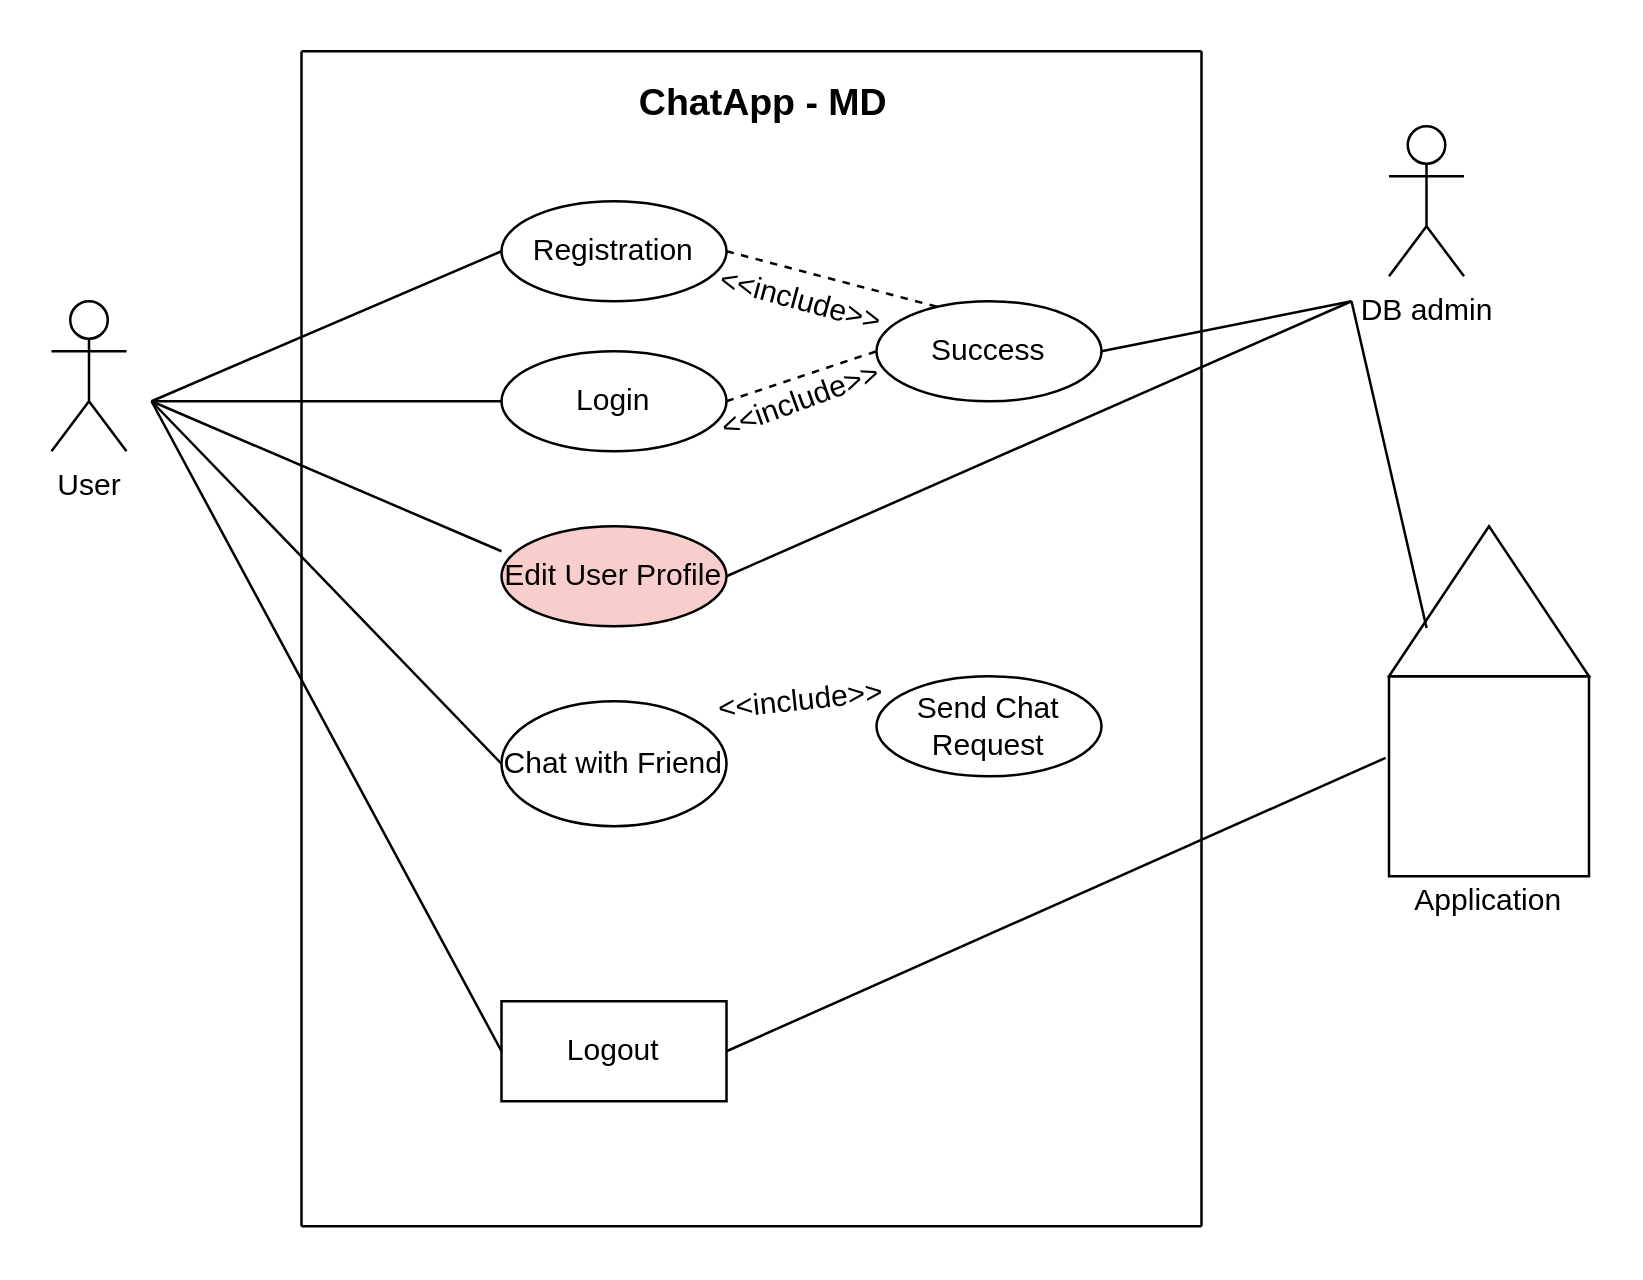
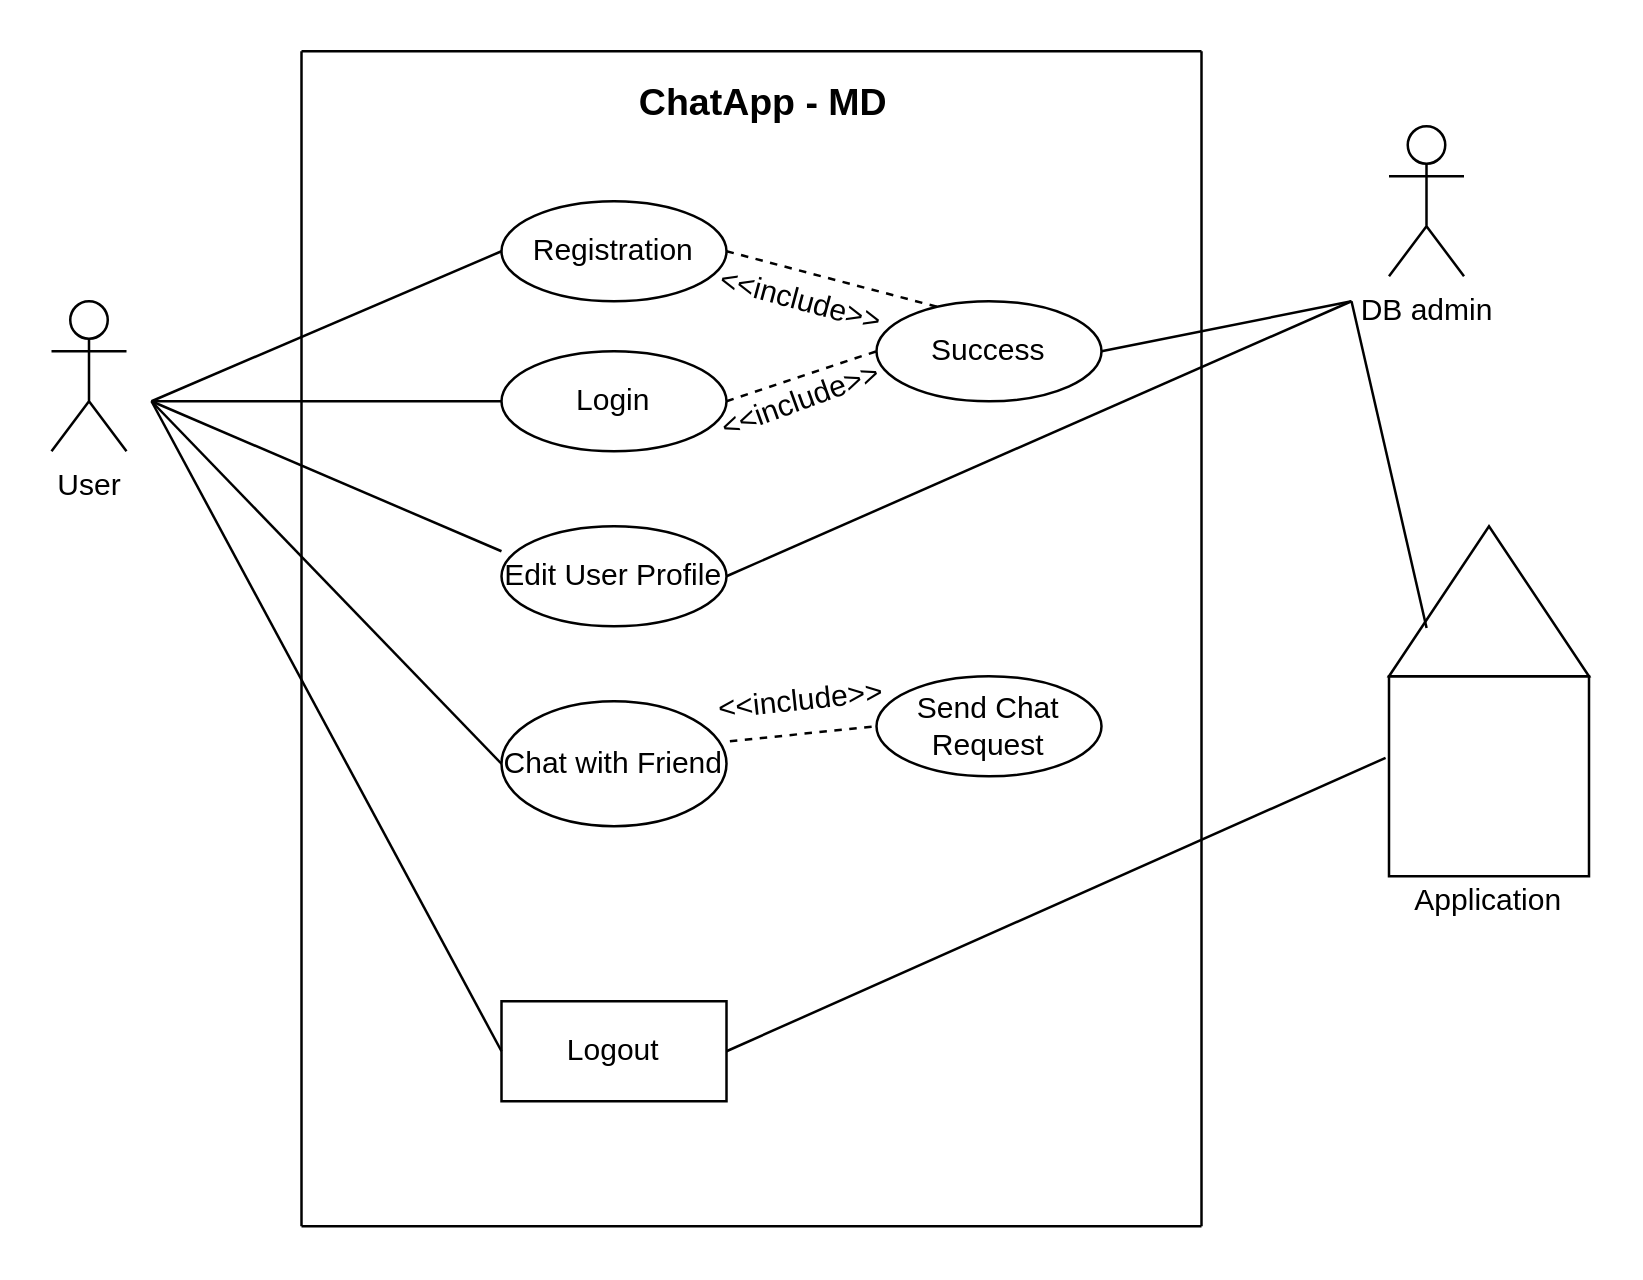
node "Edit User Profile": fillcolor #f8cecc -> #ffffff
edge "Send Chat Request" -- "Chat with Friend": added
